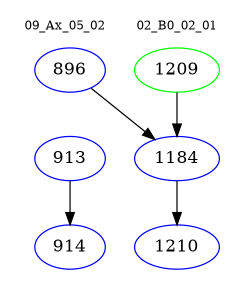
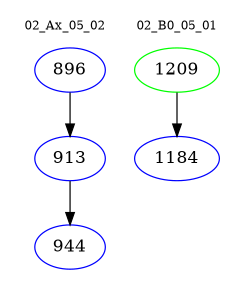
cluster "09_Ax_05_02": label "09_Ax_05_02" -> "02_Ax_05_02"
cluster "02_B0_02_01": label "02_B0_02_01" -> "02_B0_05_01"
edge "896" -> "1184": now "896" -> "913"
node "914": label "914" -> "944"
node "1210": removed
